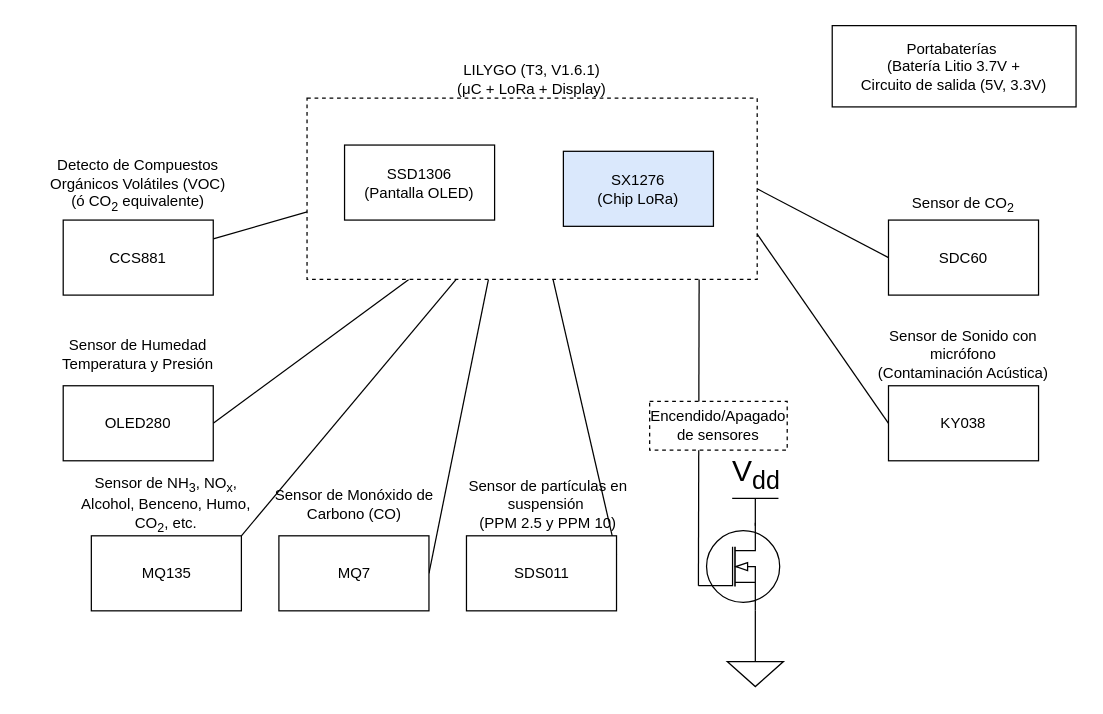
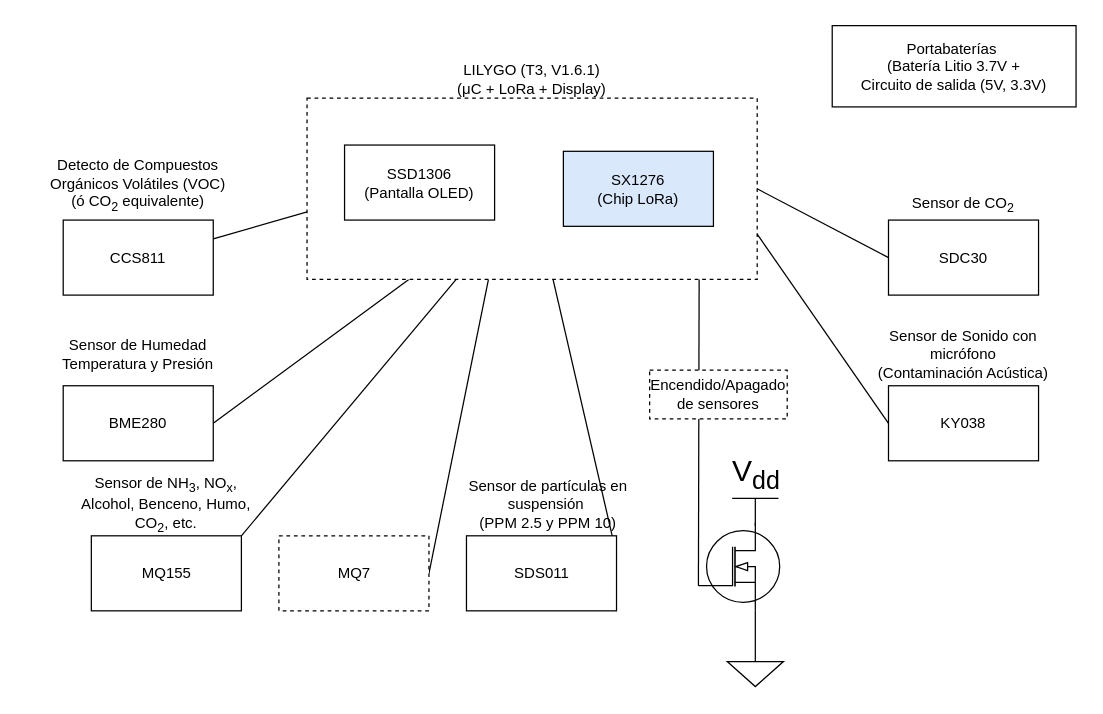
node "CCS881": label "CCS881" -> "CCS811"
node "SDC60": label "SDC60" -> "SDC30"
node "OLED280": label "OLED280" -> "BME280"
node "Encendido/Apagado de sensores": moved (718, 426) -> (718, 394)
node "Sensor de Monóxido de Carbono (CO)": removed
node "MQ135": label "MQ135" -> "MQ155"
node "MQ7": style solid -> dashed
